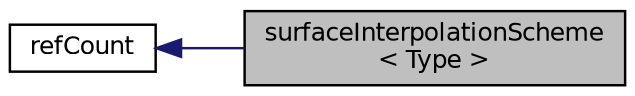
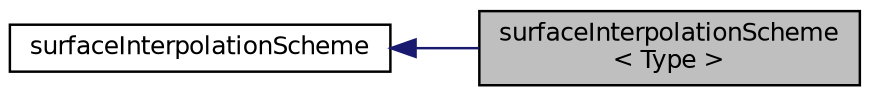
node "refCount": label "refCount" -> "surfaceInterpolationScheme"
